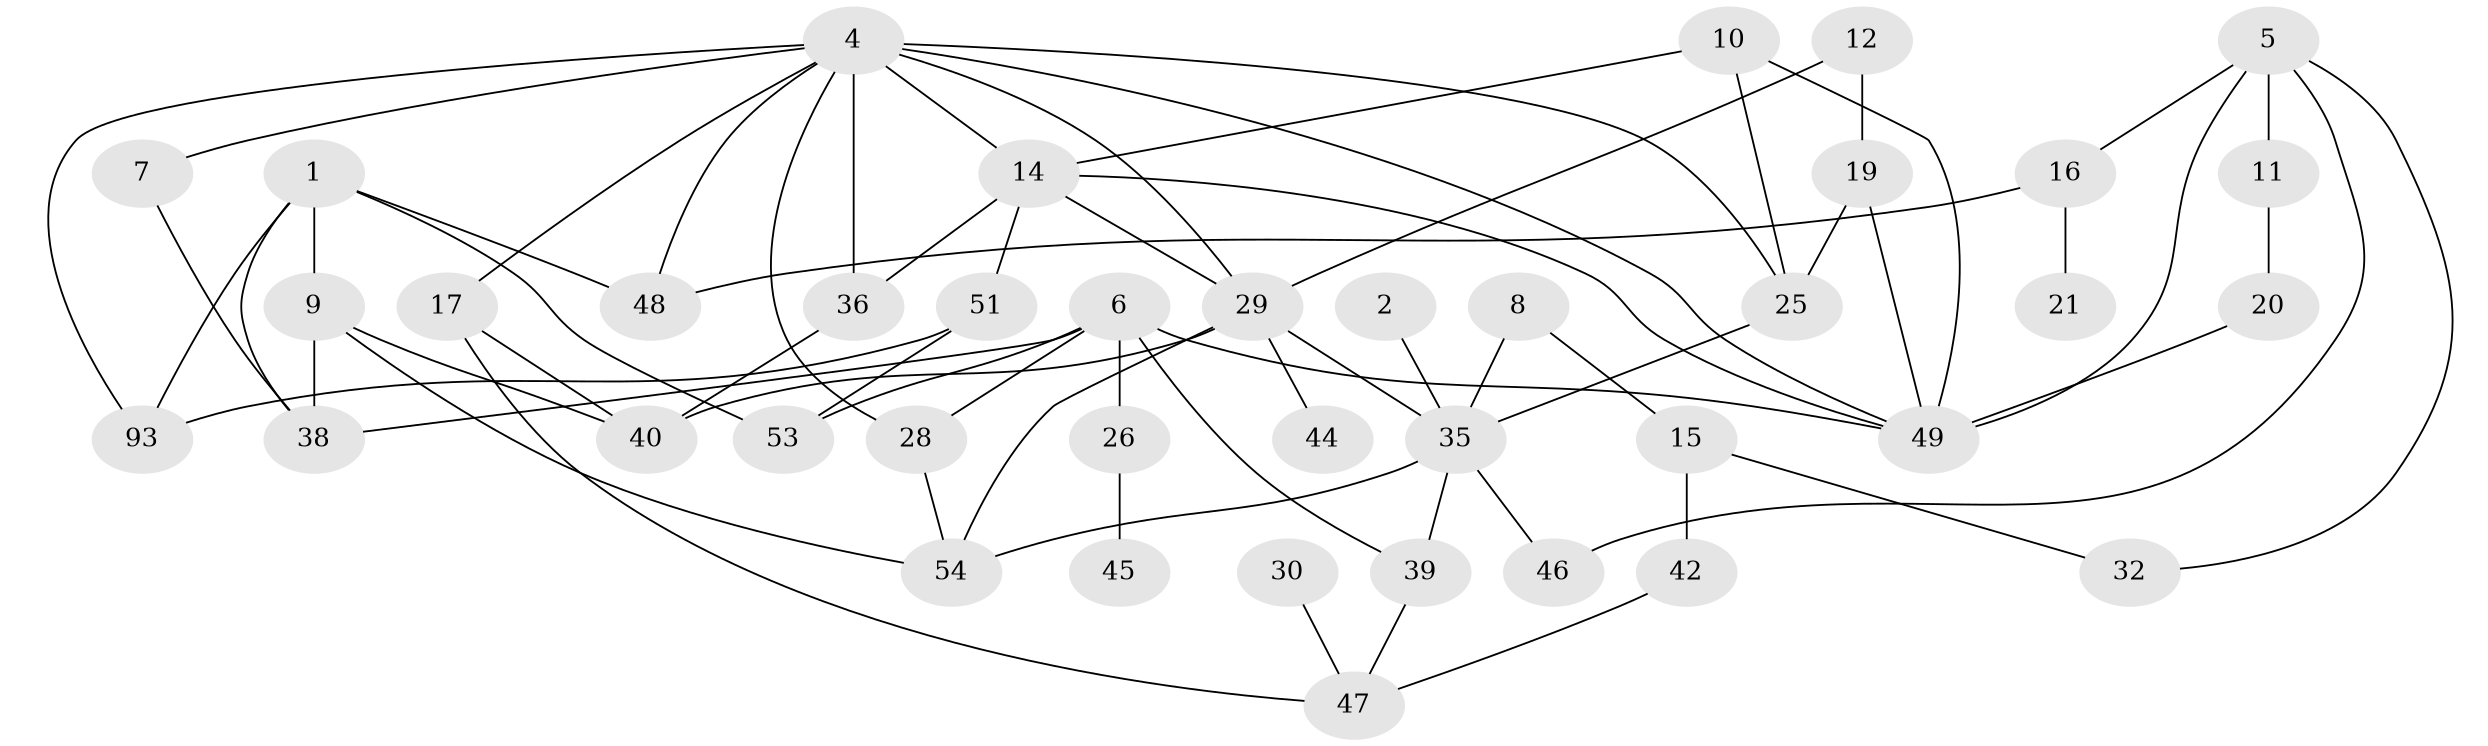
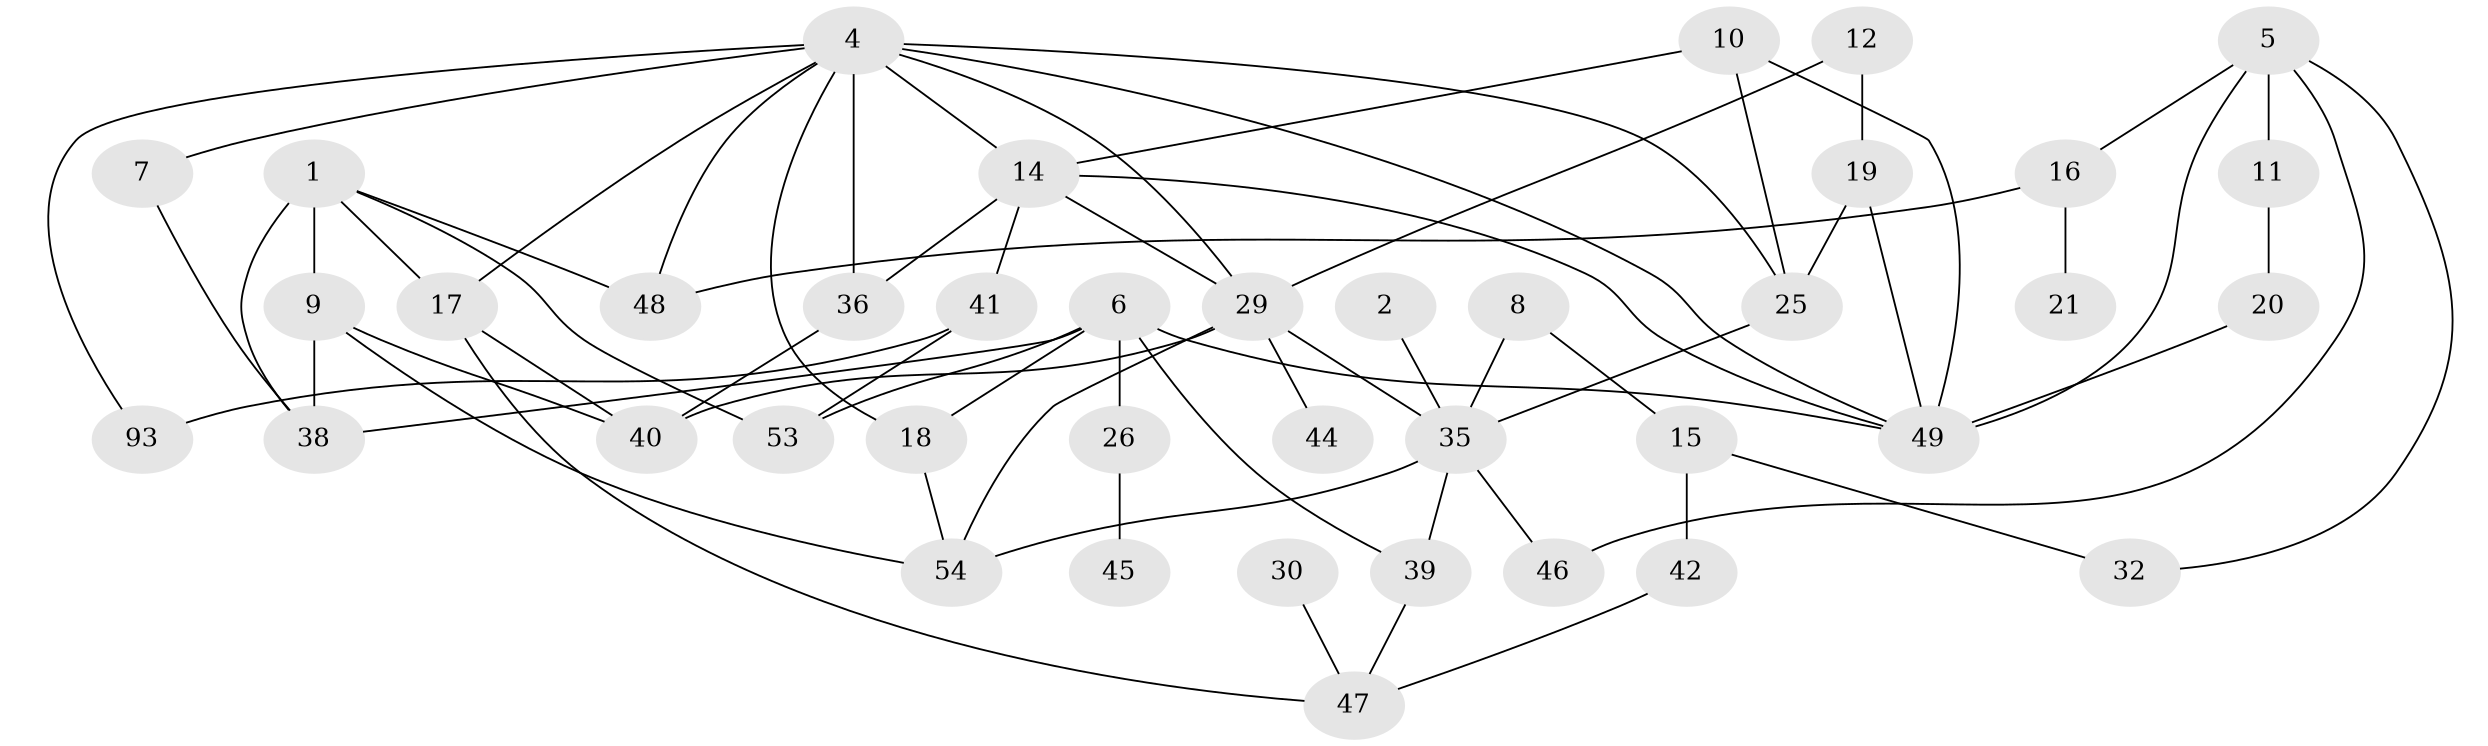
edge "1" -- "93": now "1" -- "17"
node "51": label "51" -> "41"
node "28": label "28" -> "18"
